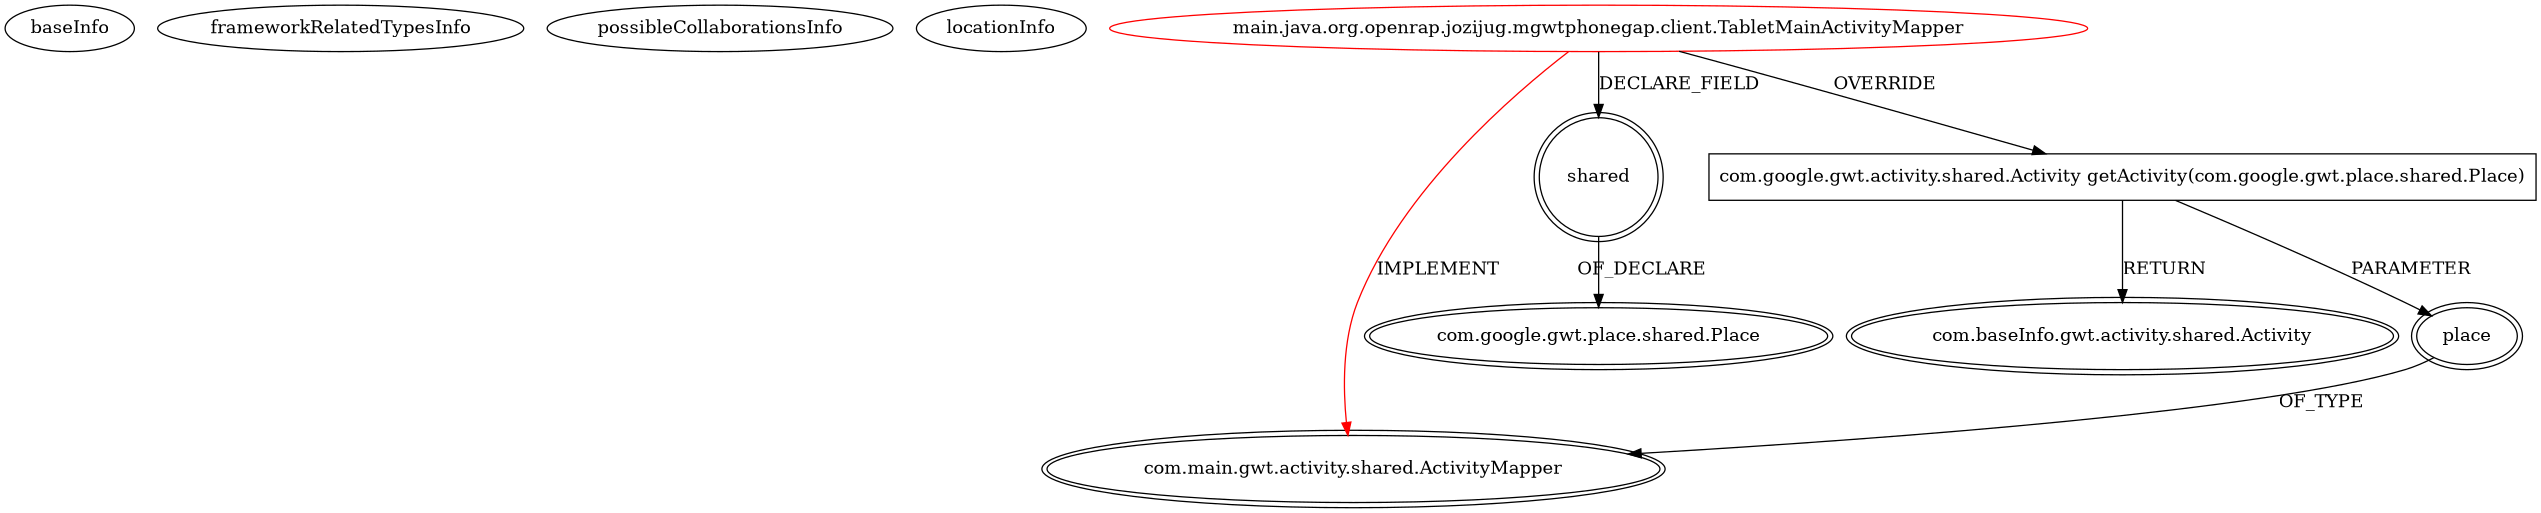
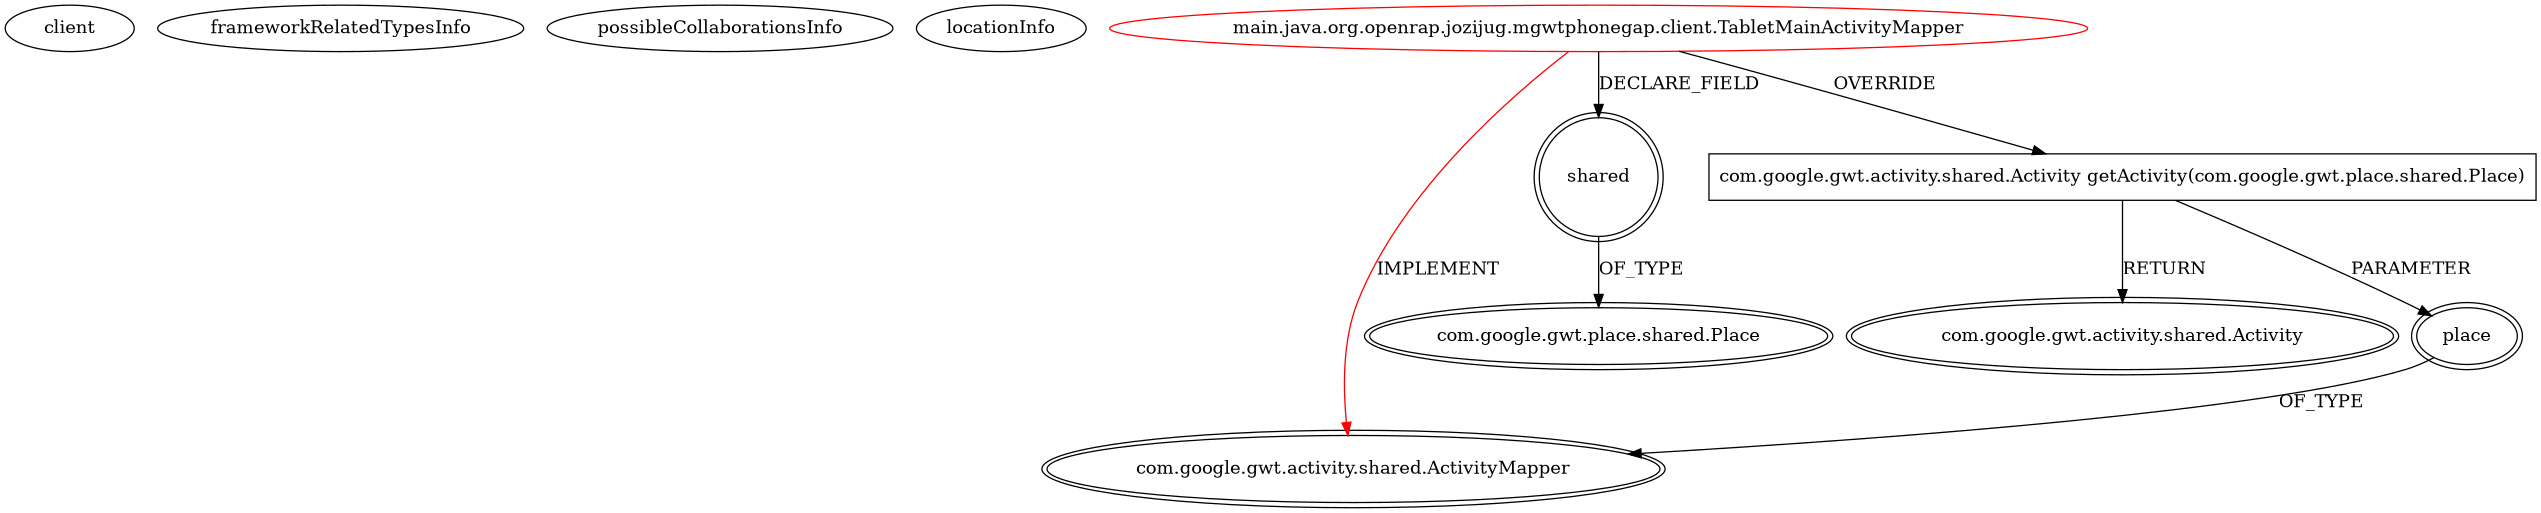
node "baseInfo": label "baseInfo" -> "client"
edge "shared" -> "com.google.gwt.place.shared.Place": label "OF_DECLARE" -> "OF_TYPE"
node "com.baseInfo.gwt.activity.shared.Activity": label "com.baseInfo.gwt.activity.shared.Activity" -> "com.google.gwt.activity.shared.Activity"
node "com.main.gwt.activity.shared.ActivityMapper": label "com.main.gwt.activity.shared.ActivityMapper" -> "com.google.gwt.activity.shared.ActivityMapper"
